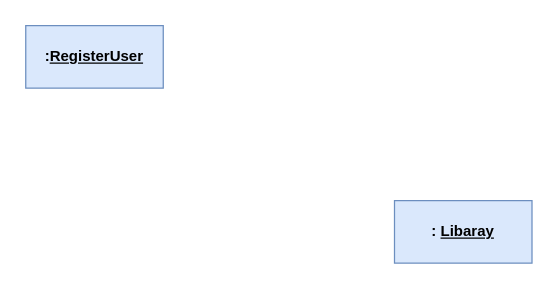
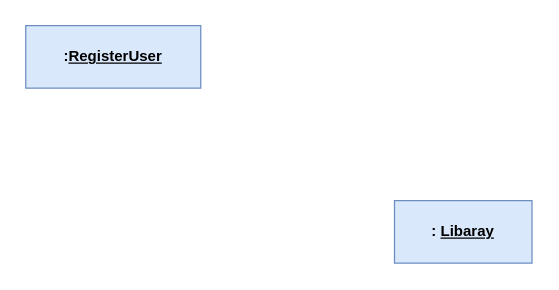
node ":RegisterUser": size 138x63 -> 175x63
